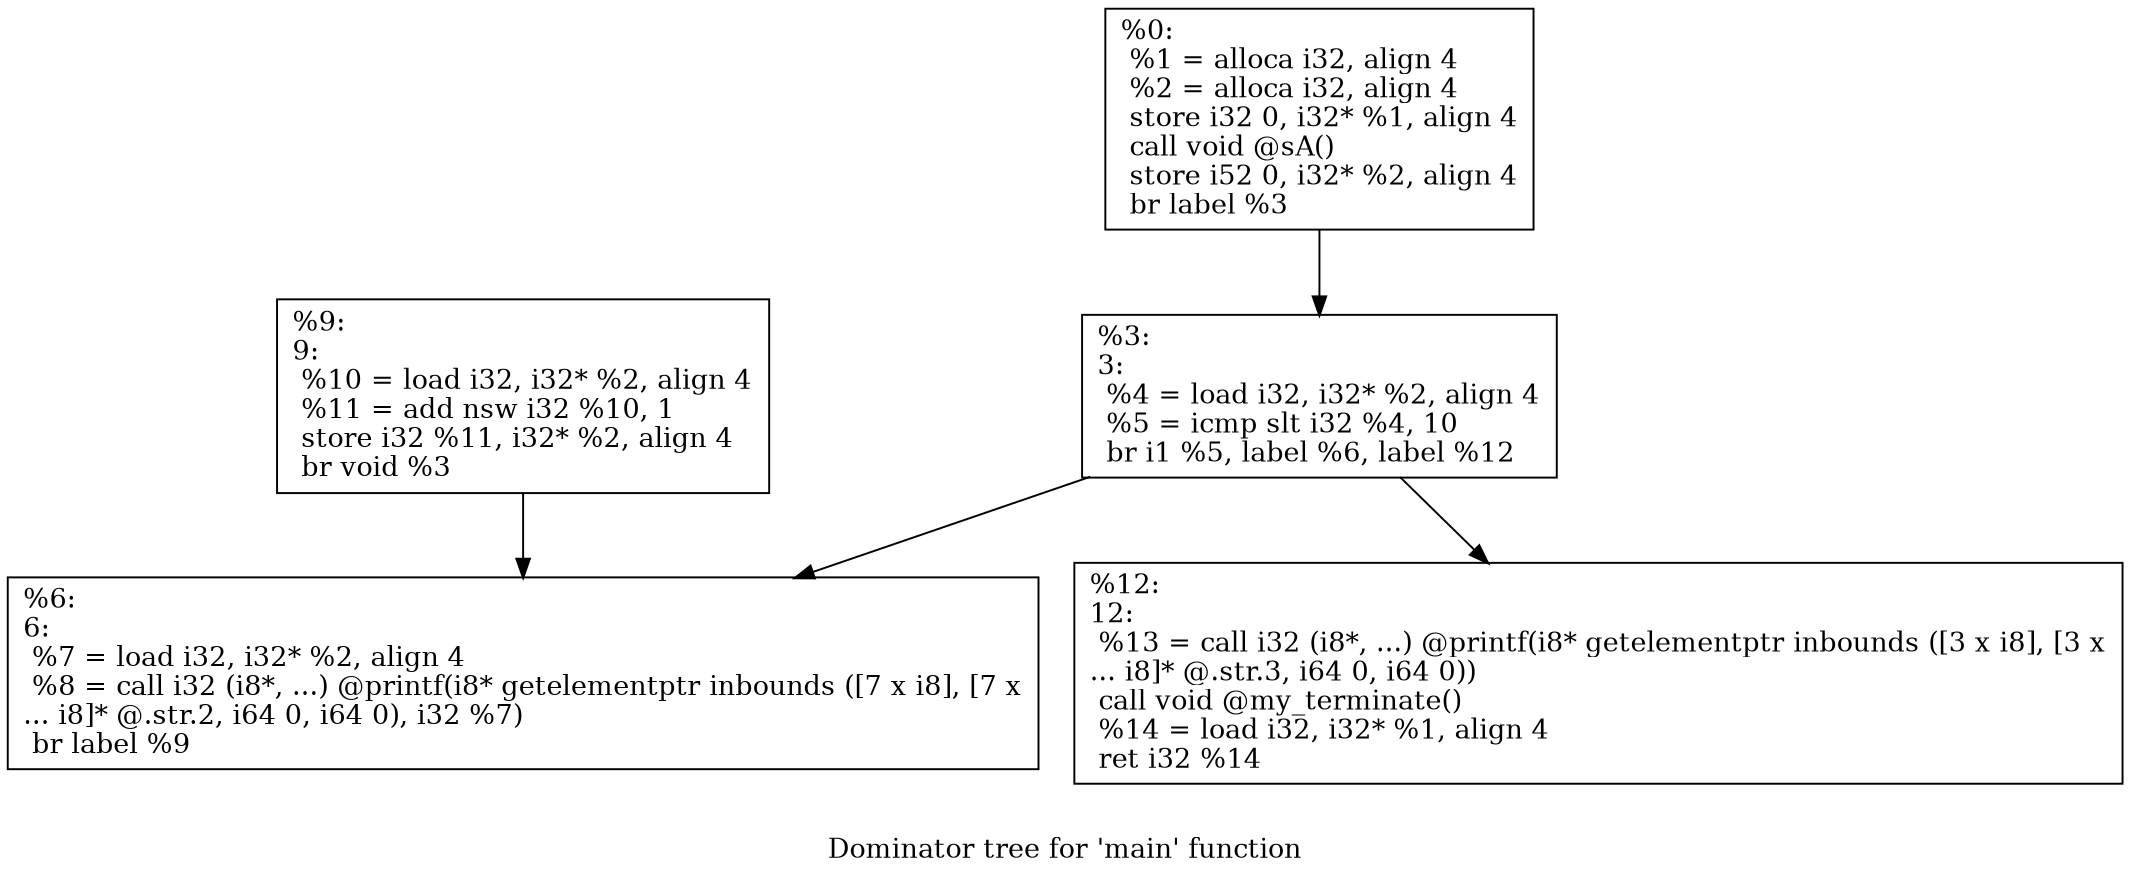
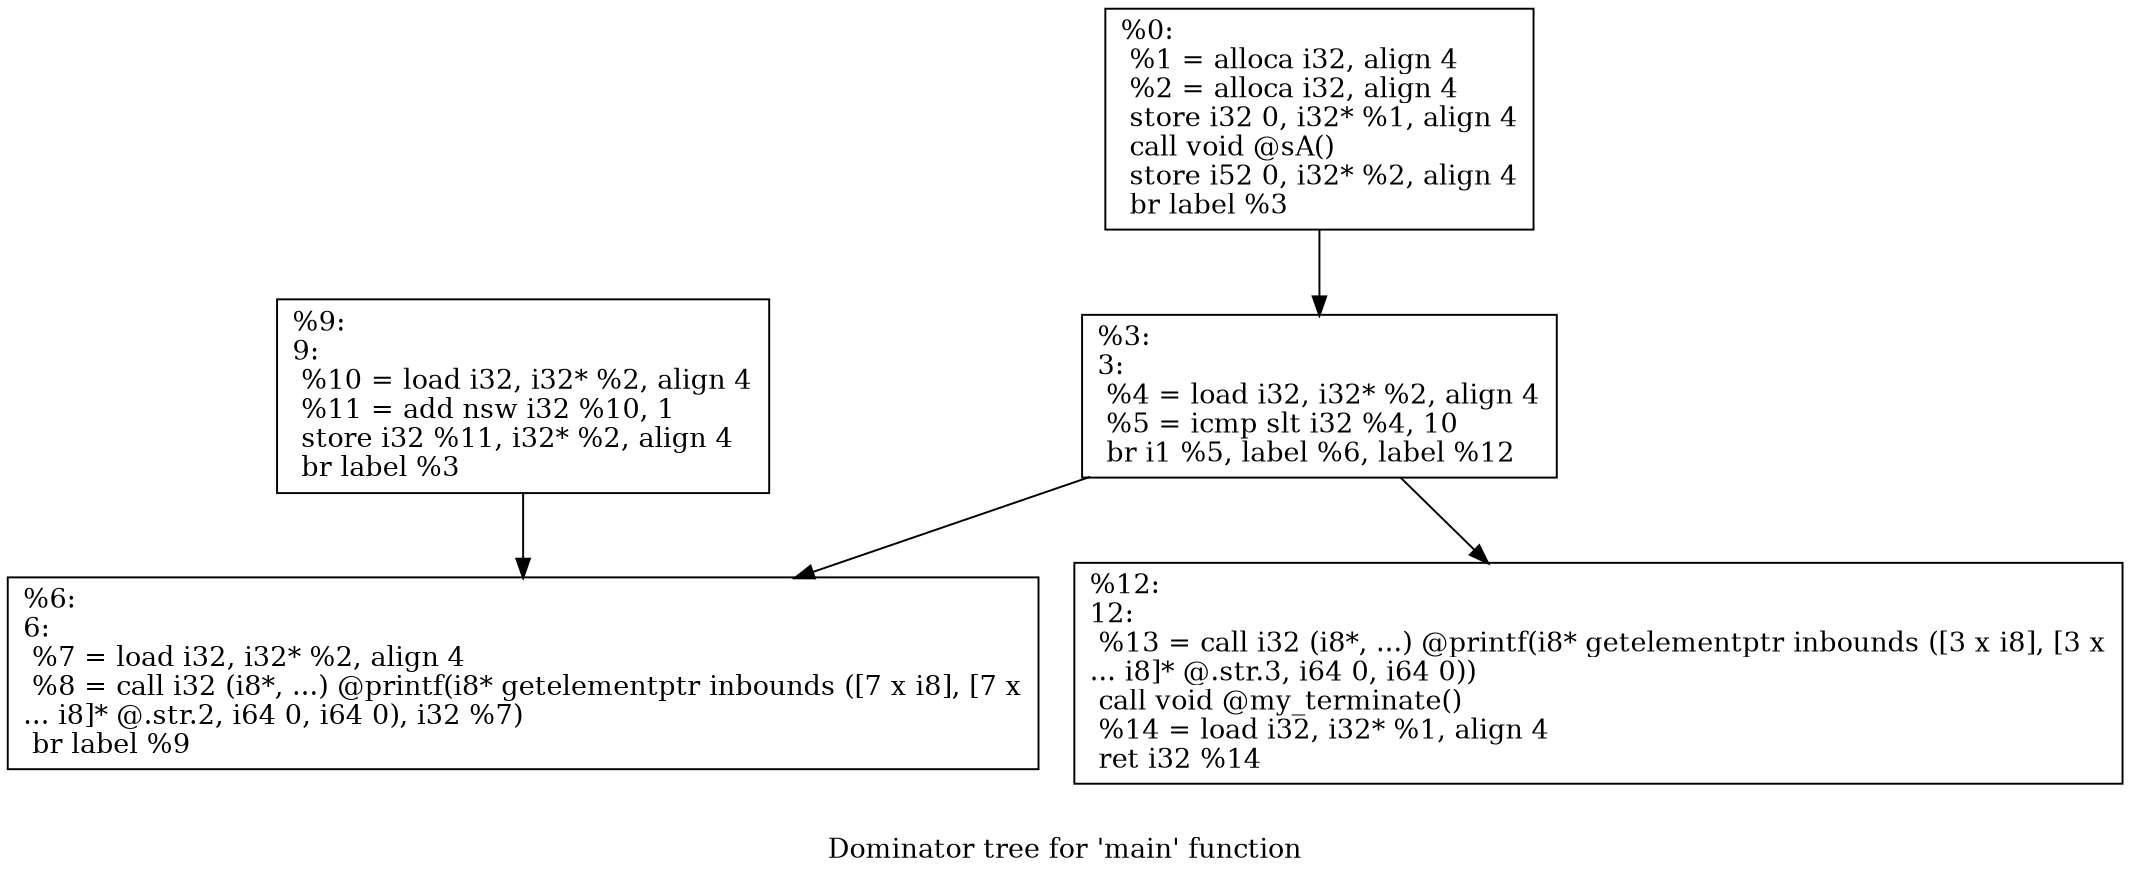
node "%9:": text "br void %3" -> "br label %3"
